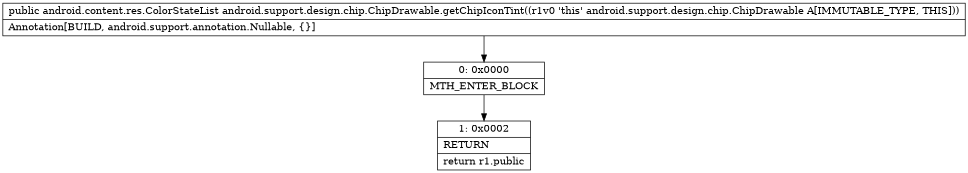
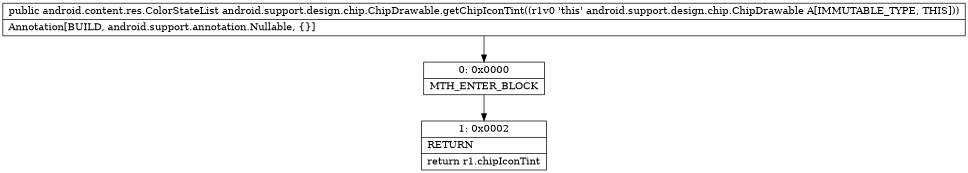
node "1: 0x0002": text "return r1.public" -> "return r1.chipIconTint"
